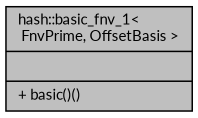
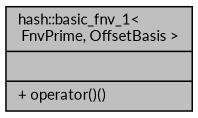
node "hash::basic_fnv_1<": text "+ basic()()" -> "+ operator()()"
